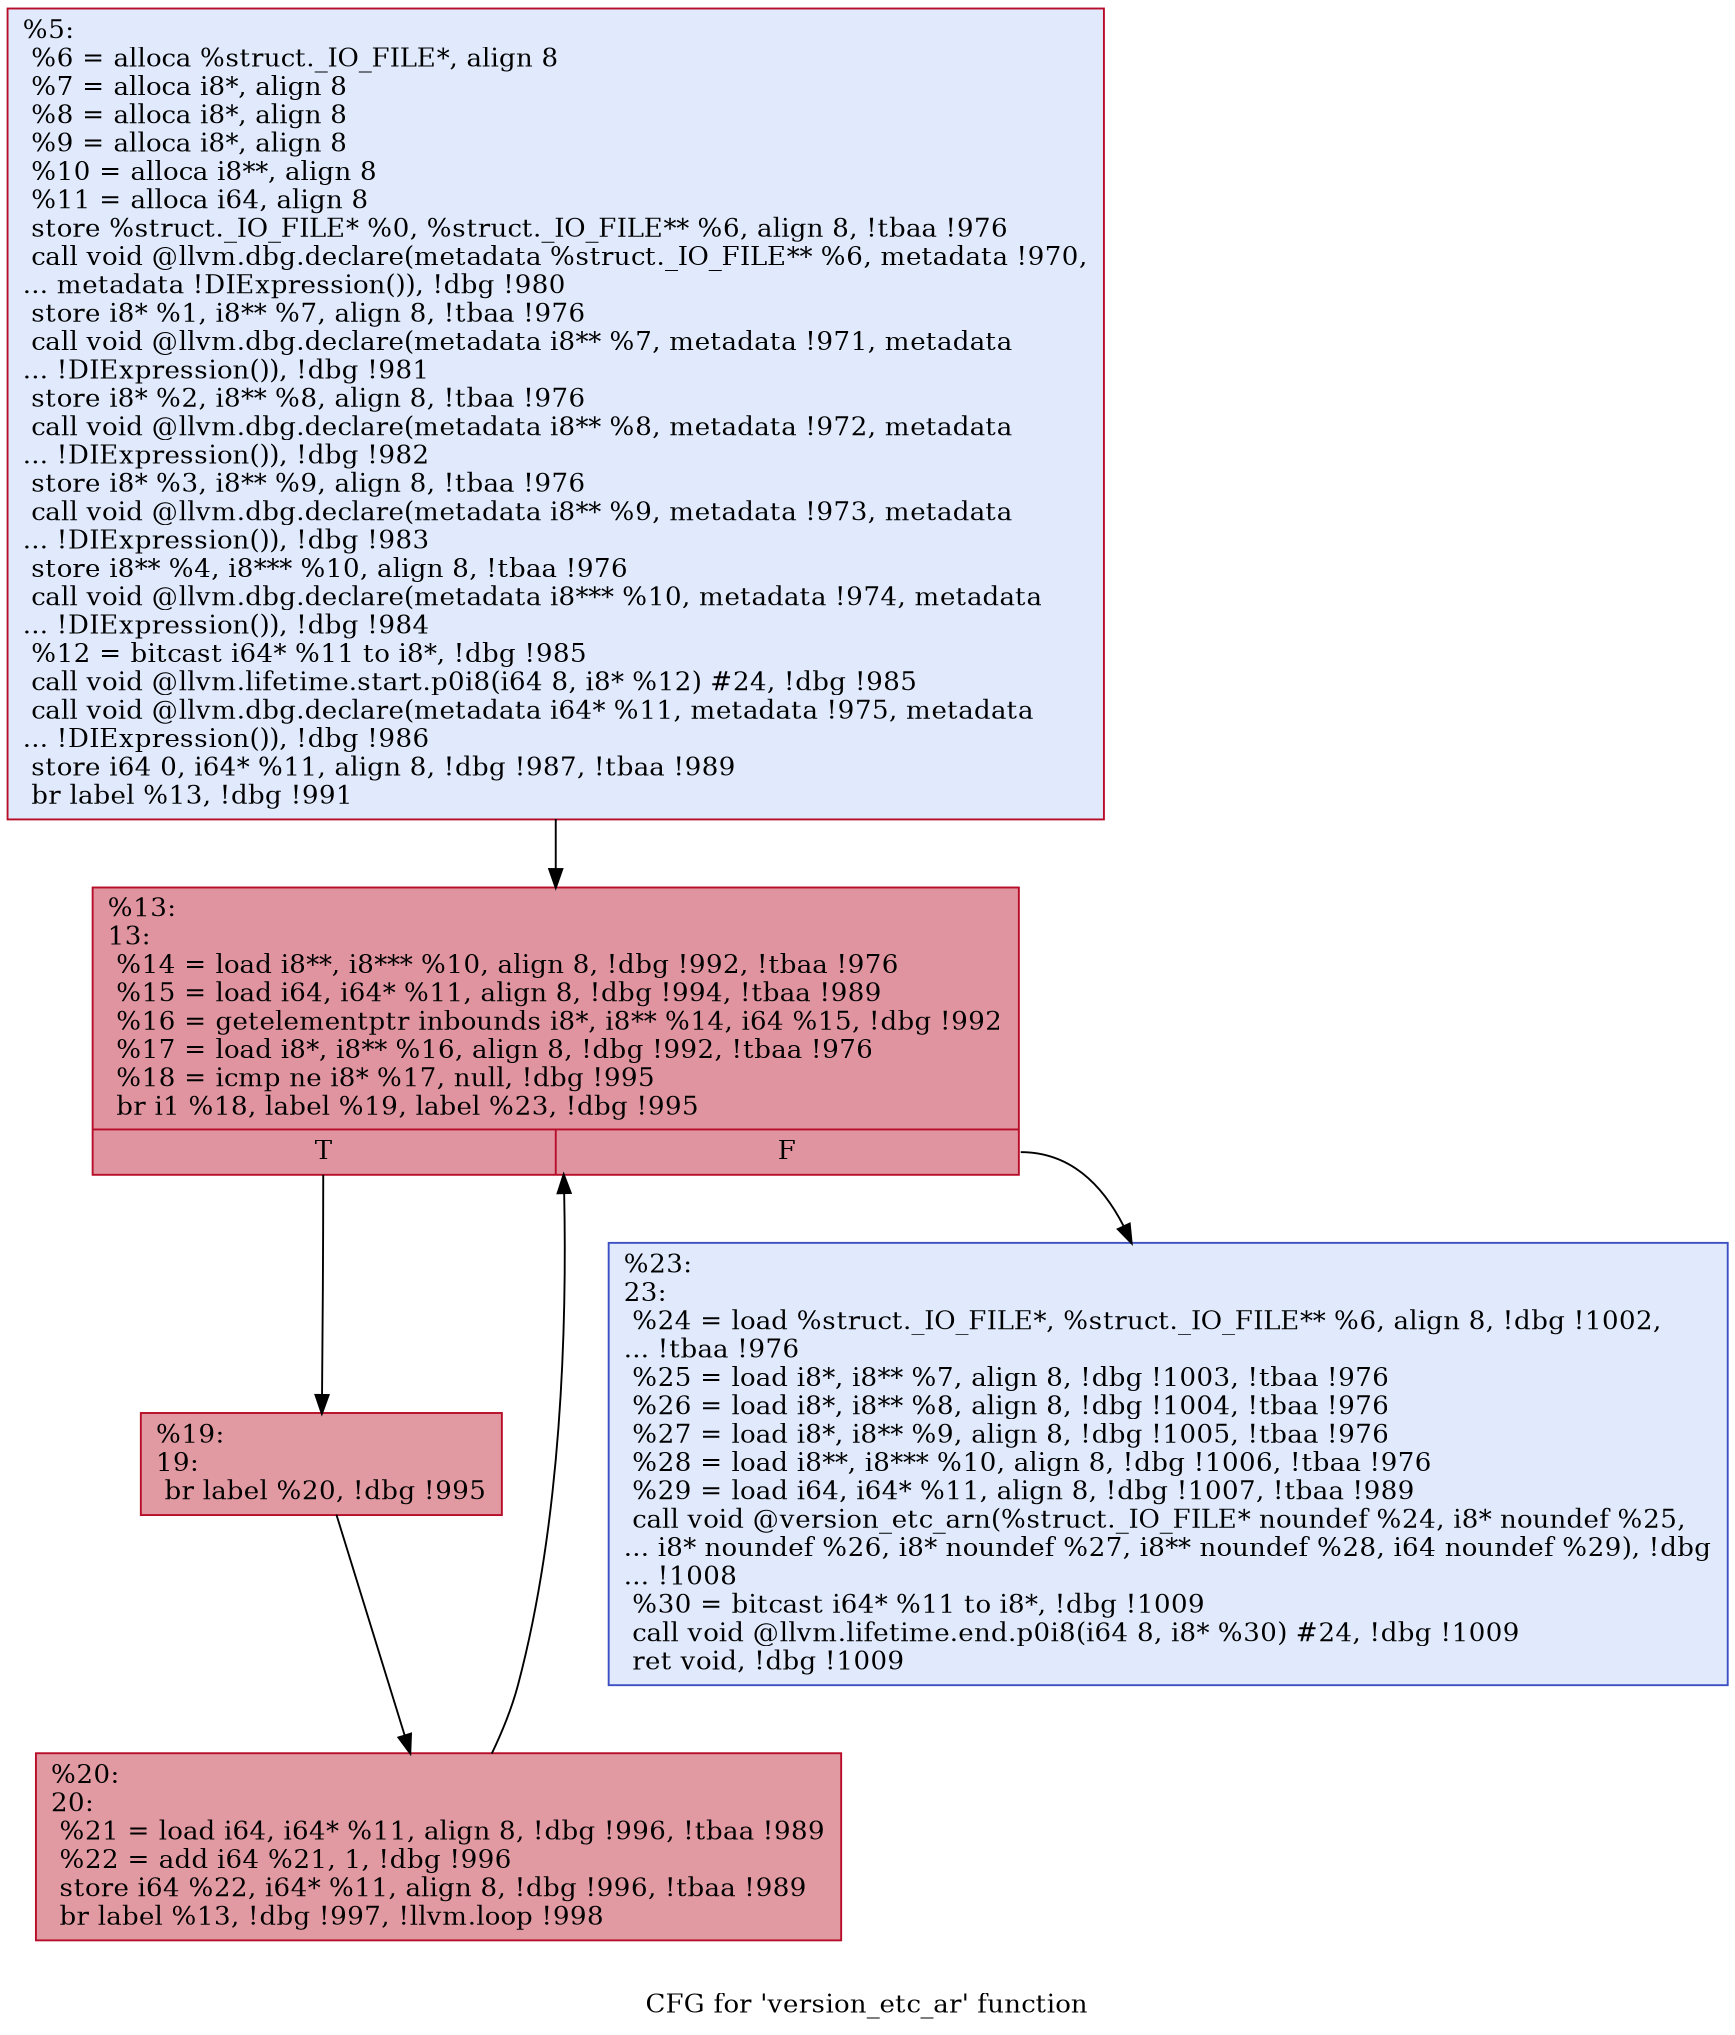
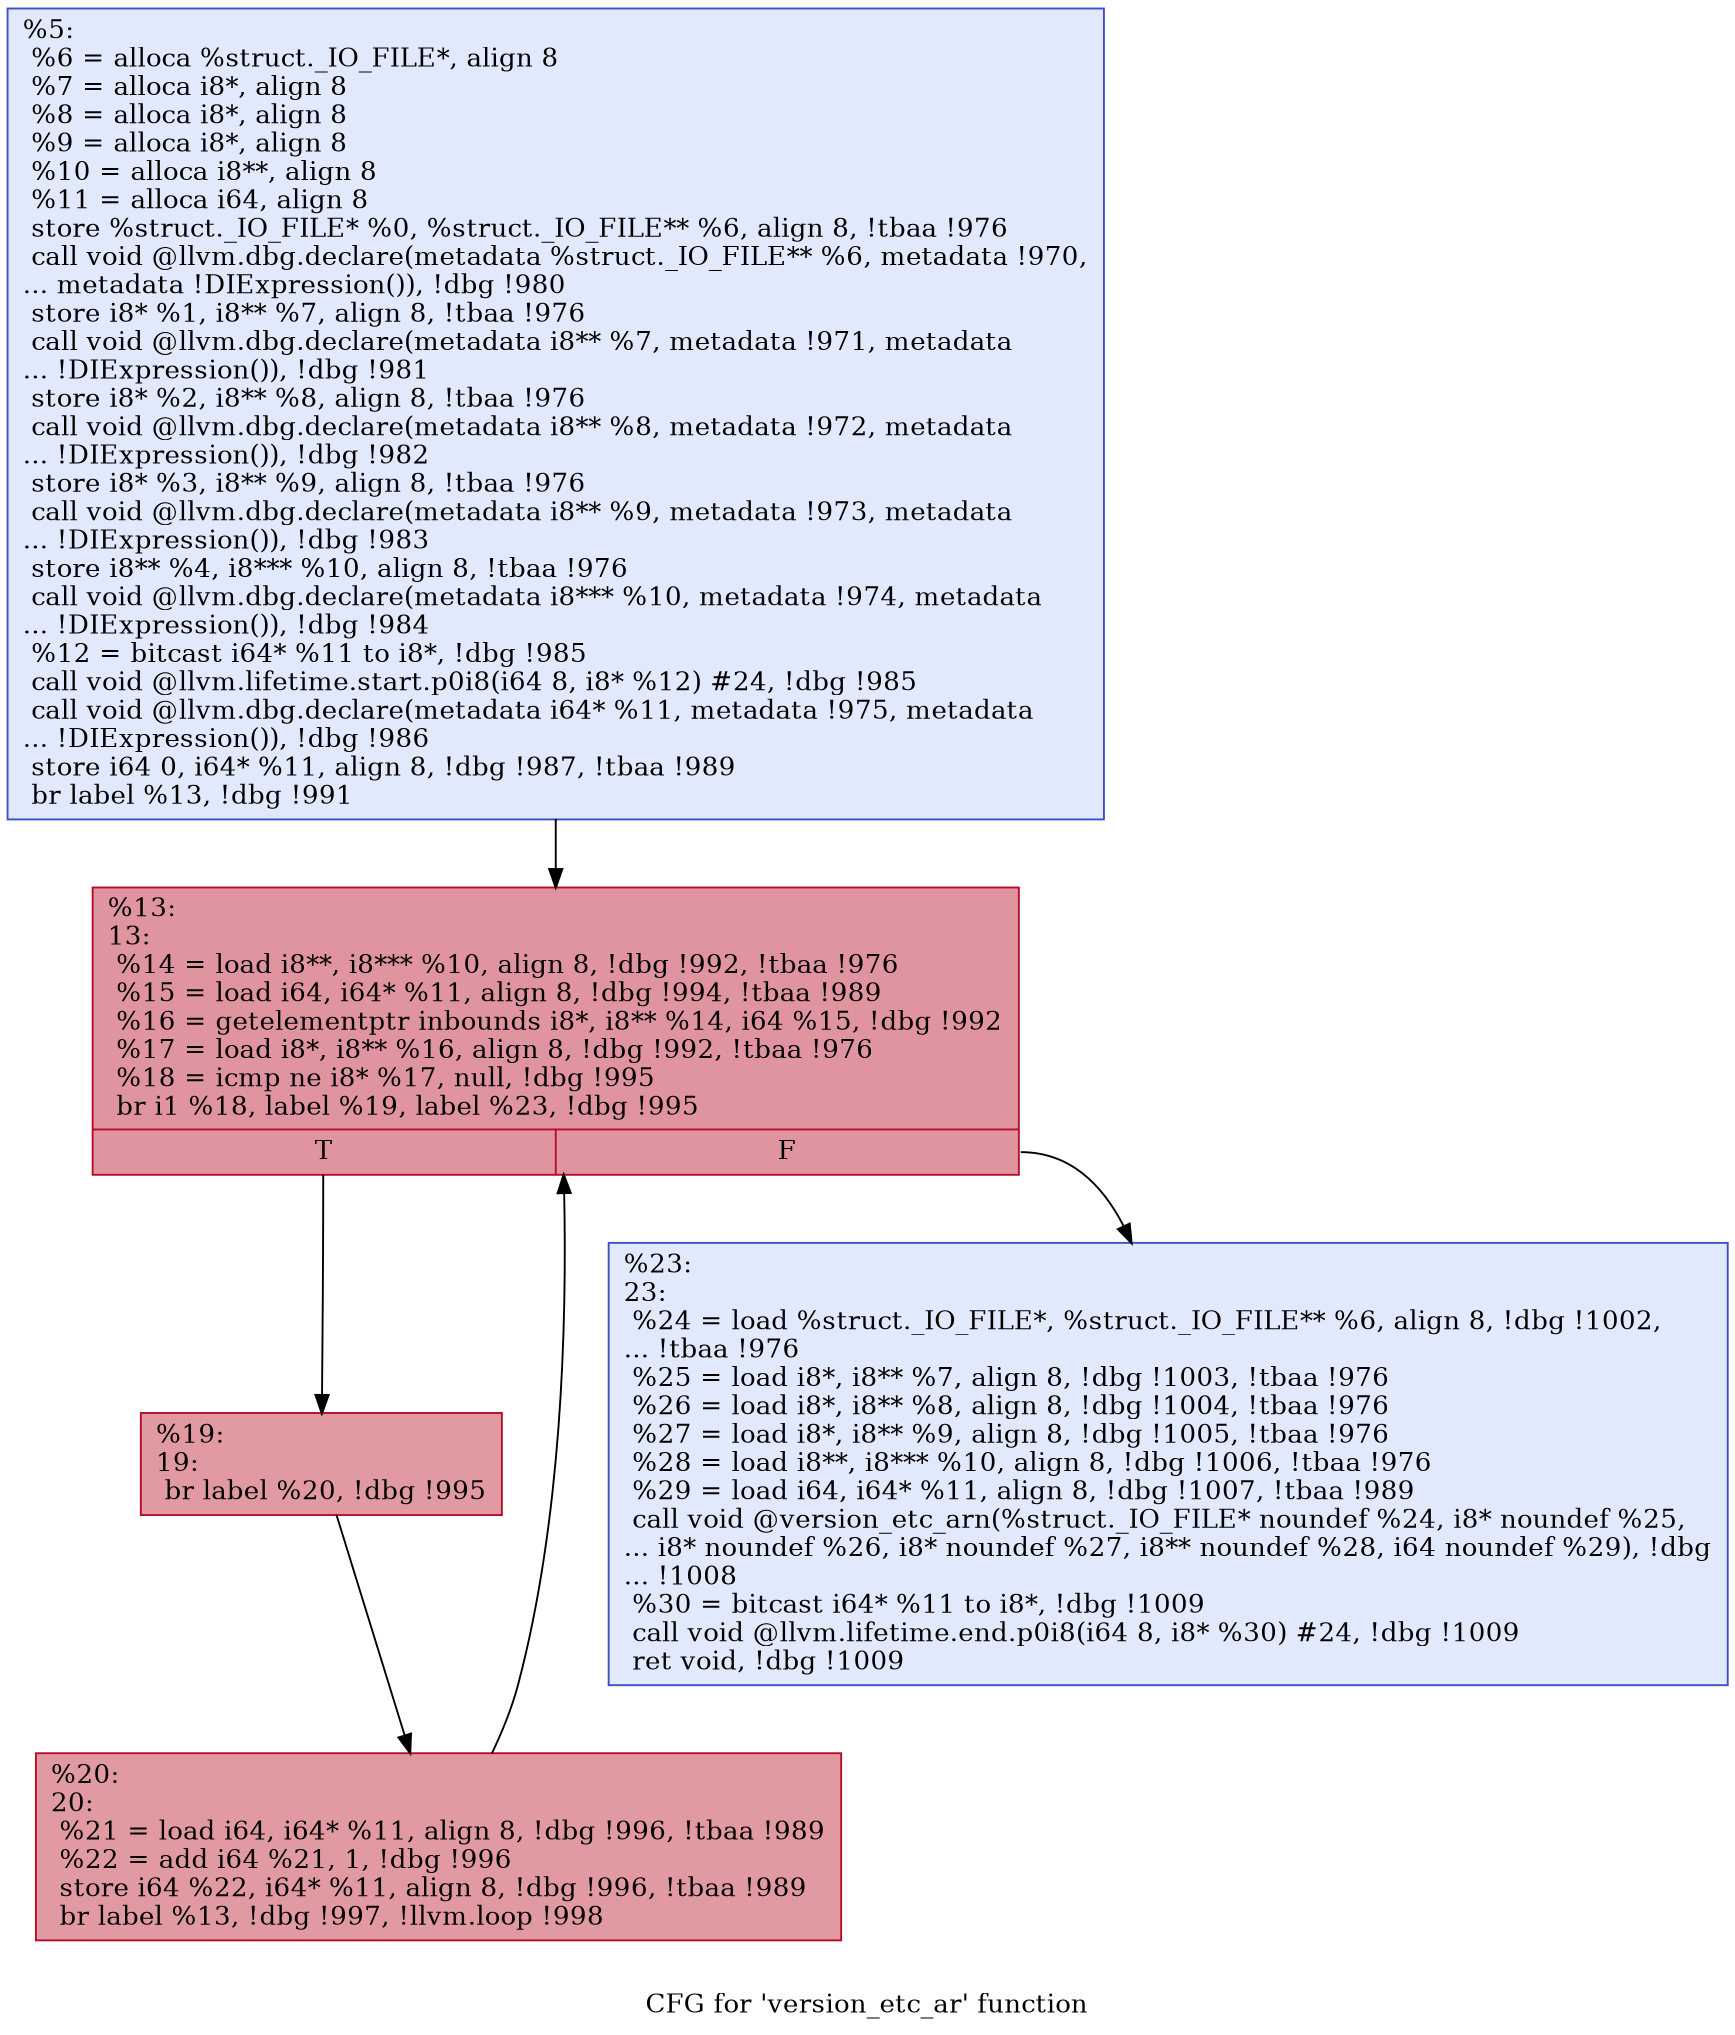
node "%5:": color #b70d28ff -> #3d50c3ff
